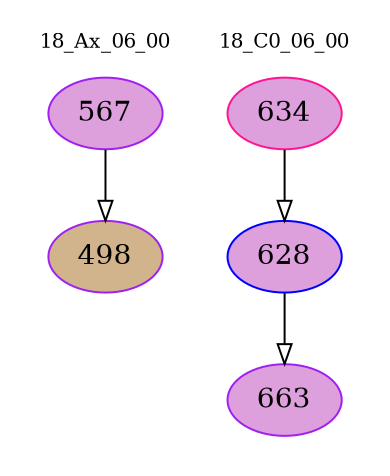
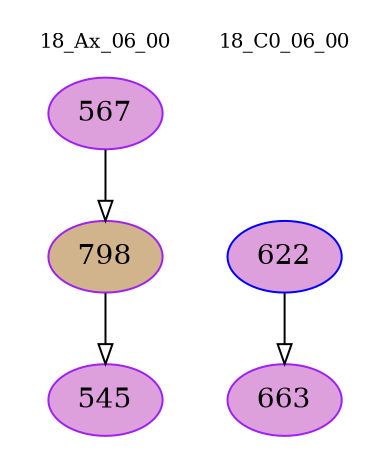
node "634": removed
node "498": label "498" -> "798"
node "628": label "628" -> "622"
node "545": added
